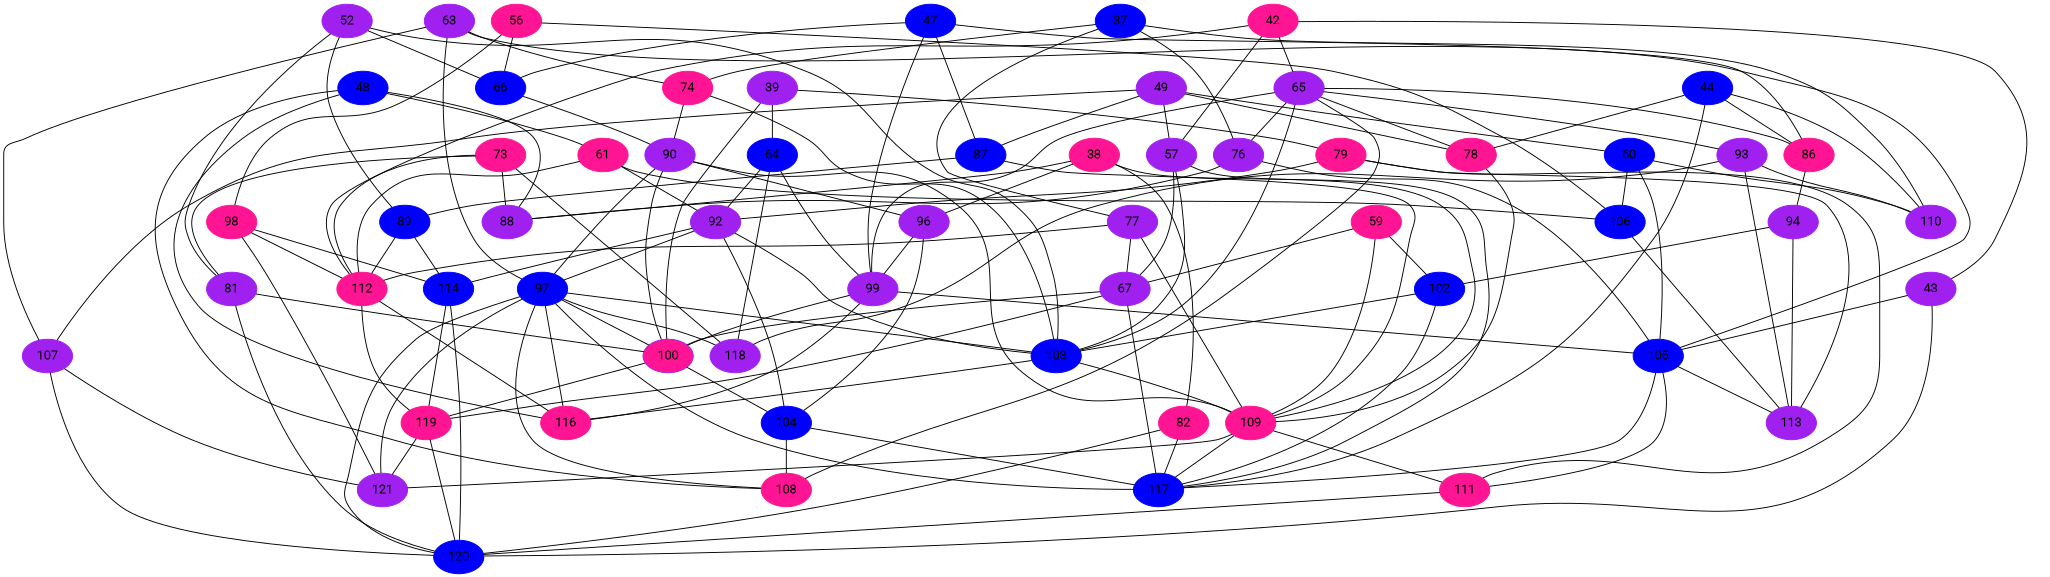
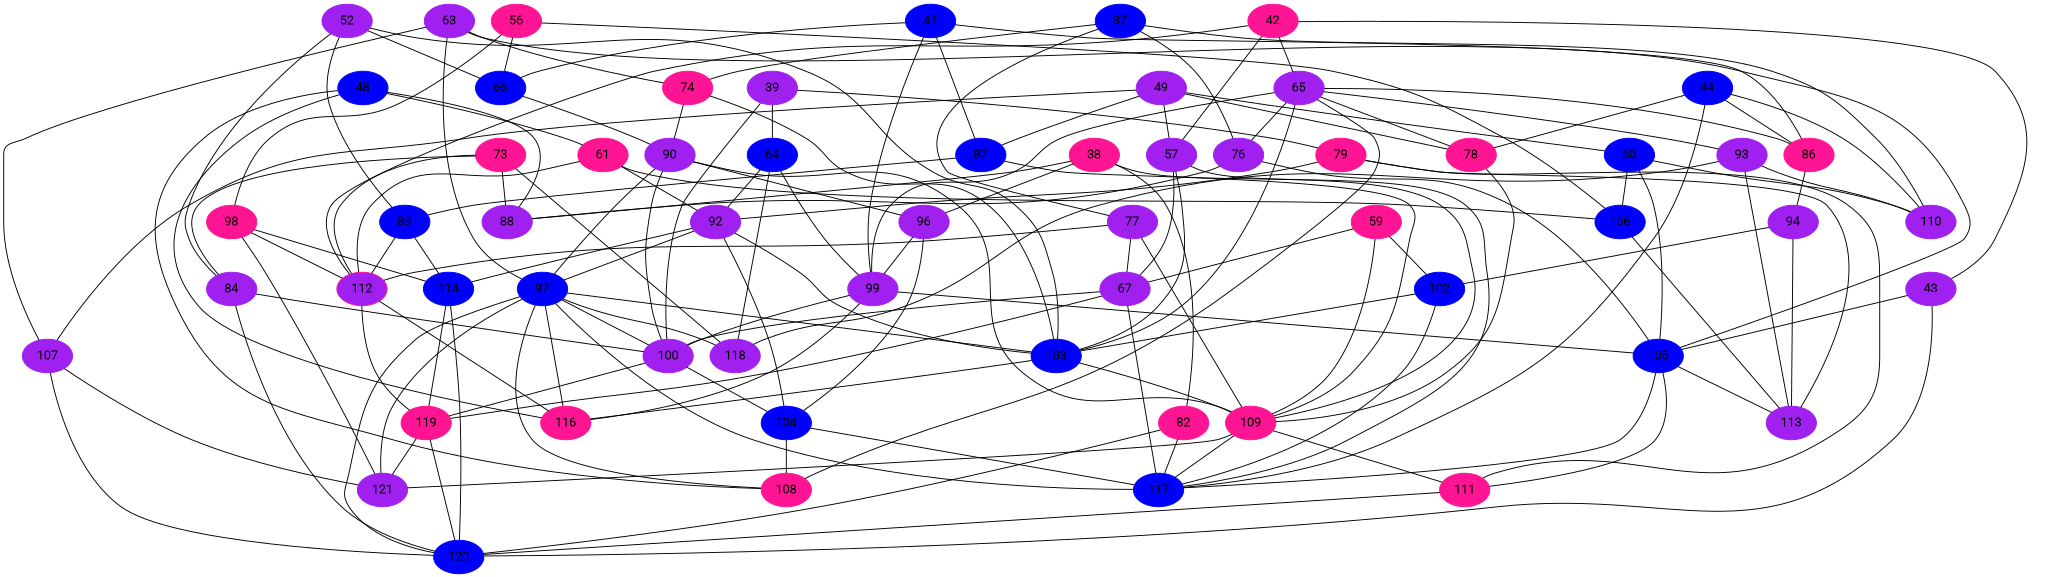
node "81": label "81" -> "84"
node "112": fillcolor deeppink -> purple
node "100": fillcolor deeppink -> purple
